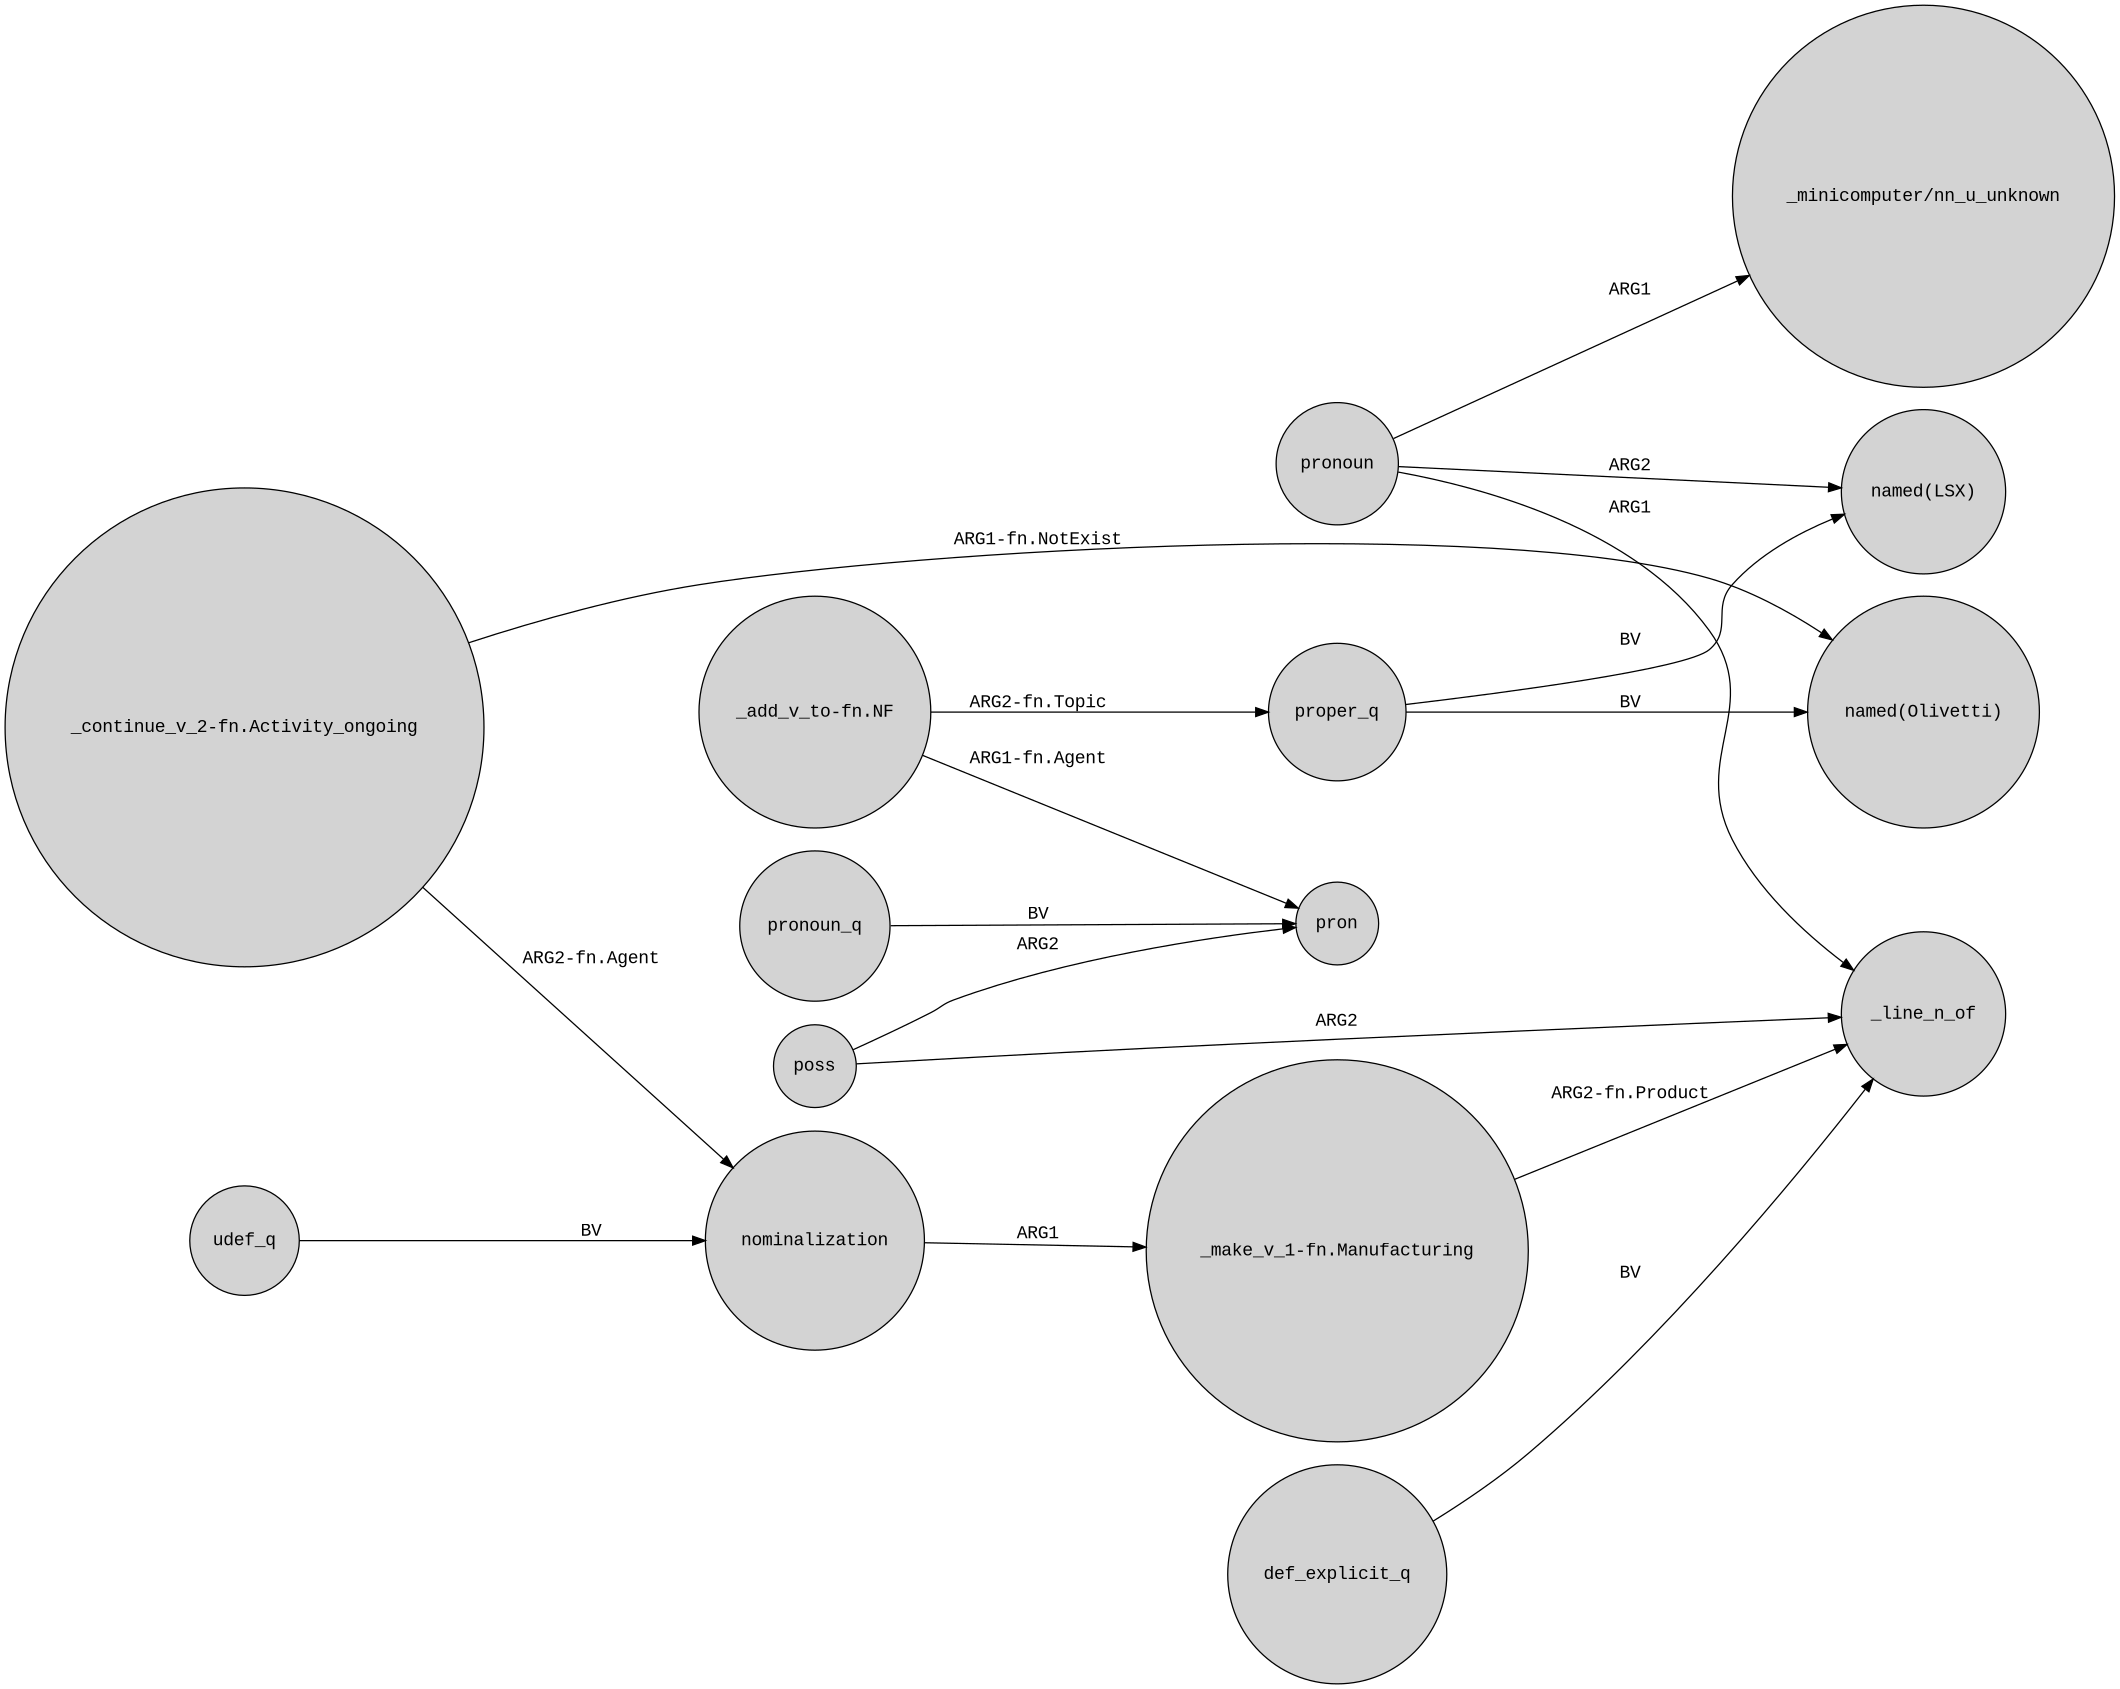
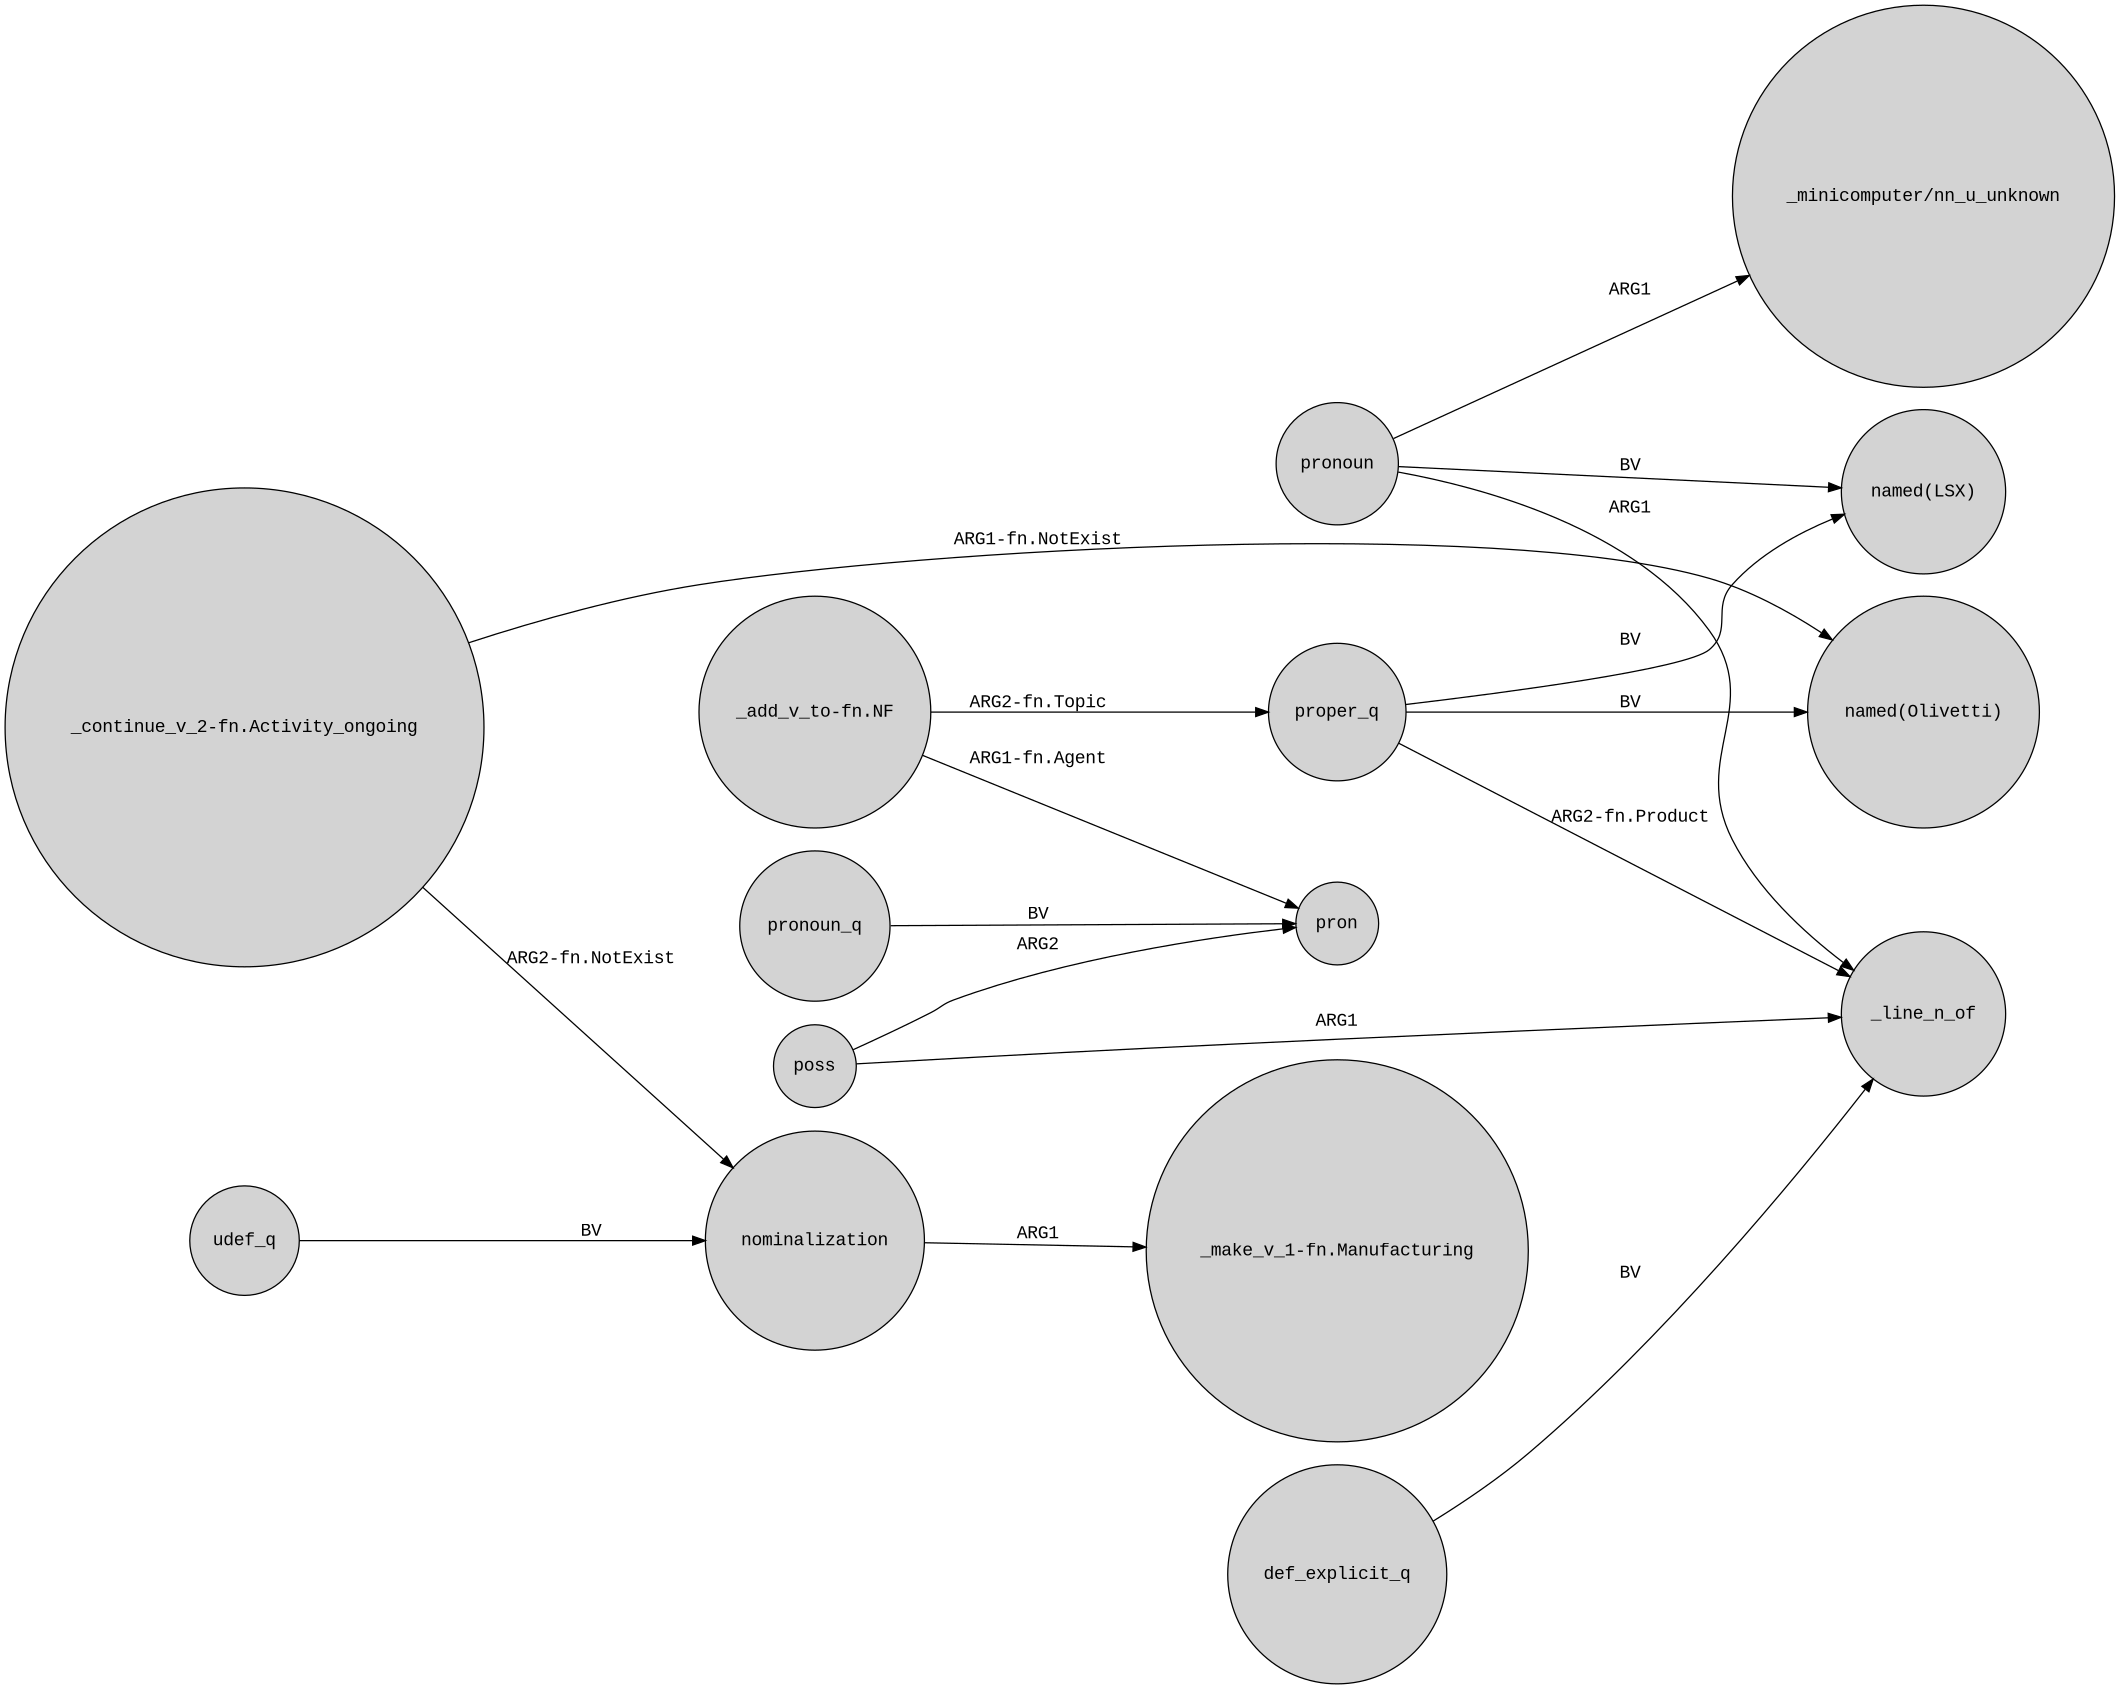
edge "pronoun" -> "named(LSX)": label "ARG2" -> "BV"
edge "_continue_v_2-fn.Activity_ongoing" -> "nominalization": label "ARG2-fn.Agent" -> "ARG2-fn.NotExist"
edge "poss" -> "_line_n_of": label "ARG2" -> "ARG1"
edge "_make_v_1-fn.Manufacturing" -> "_line_n_of": now "proper_q" -> "_line_n_of"
